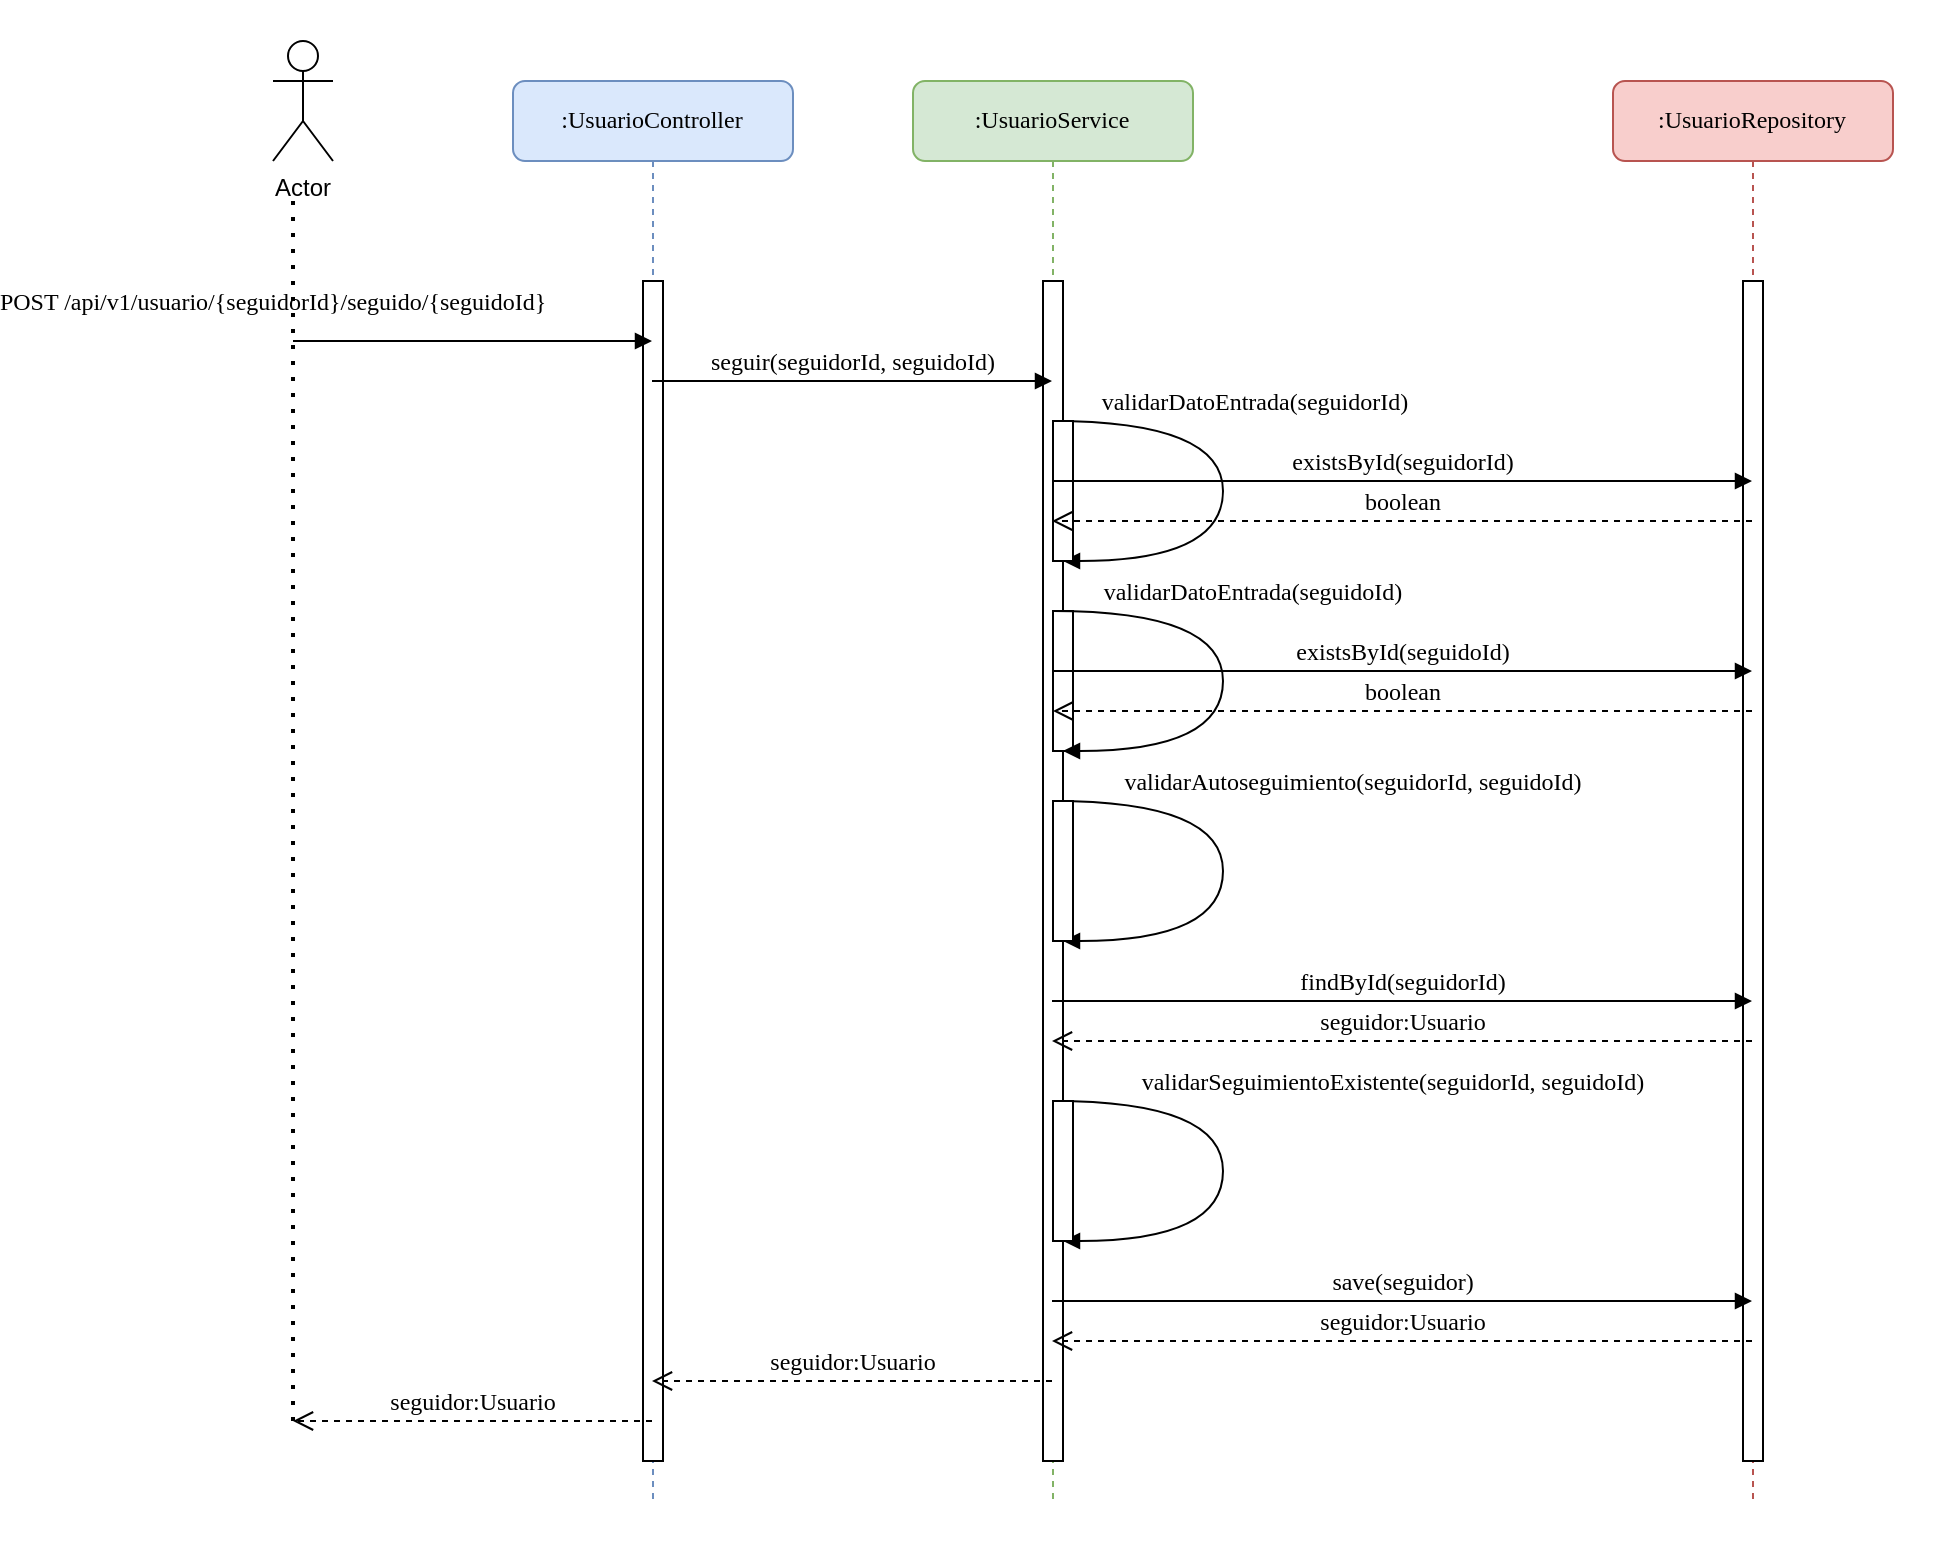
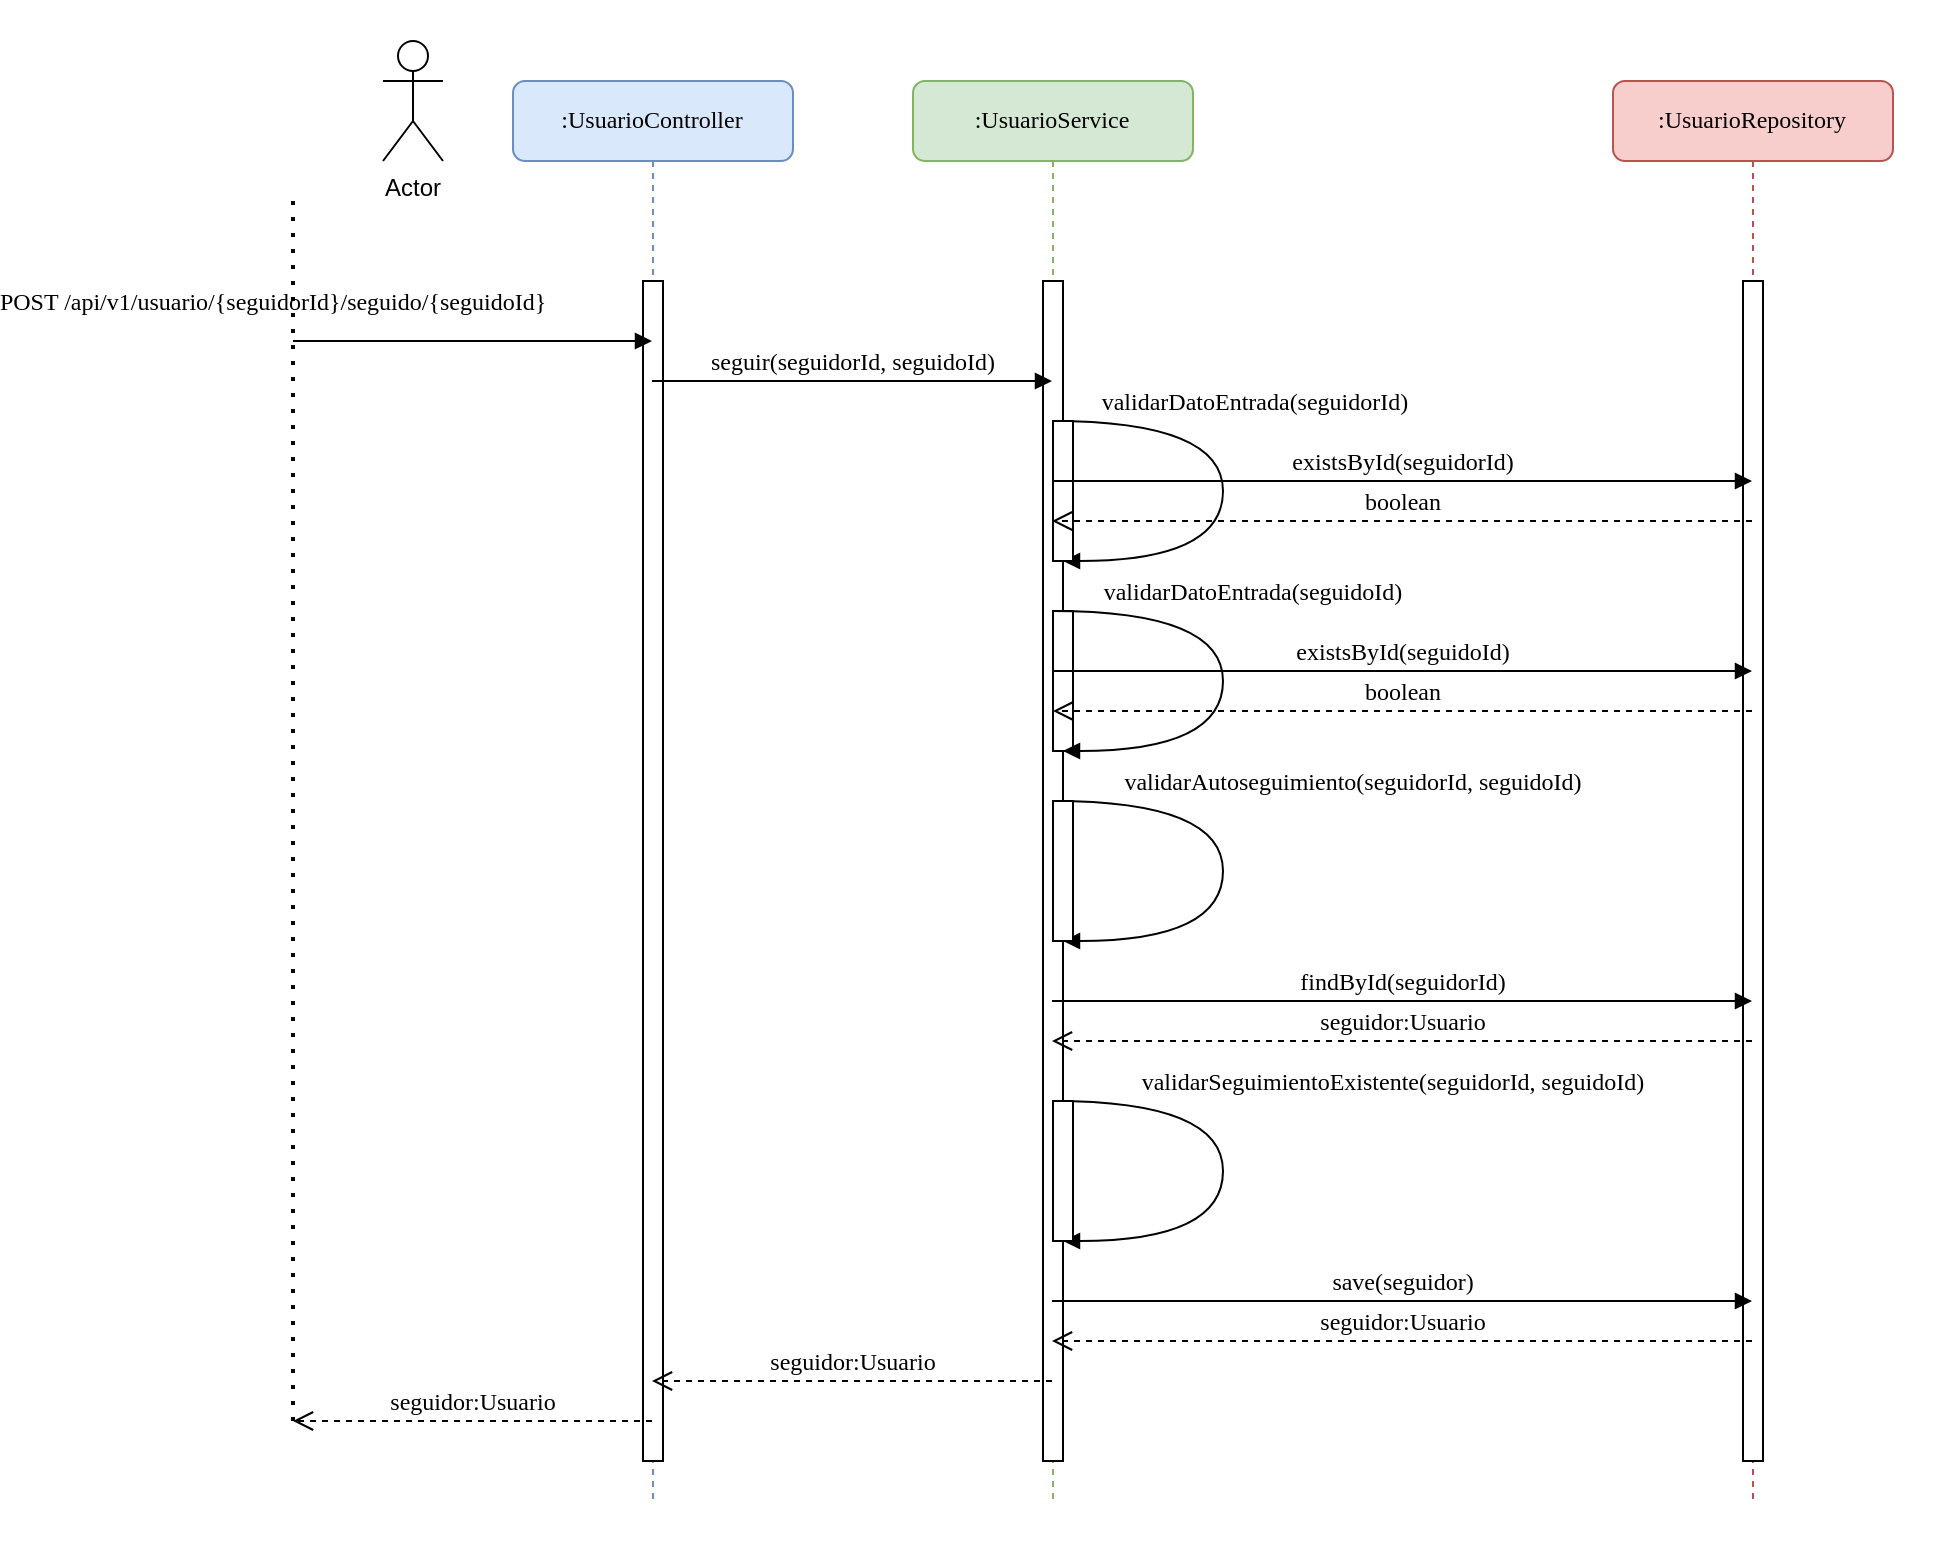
node "Actor": moved (303, 101) -> (413, 101)
